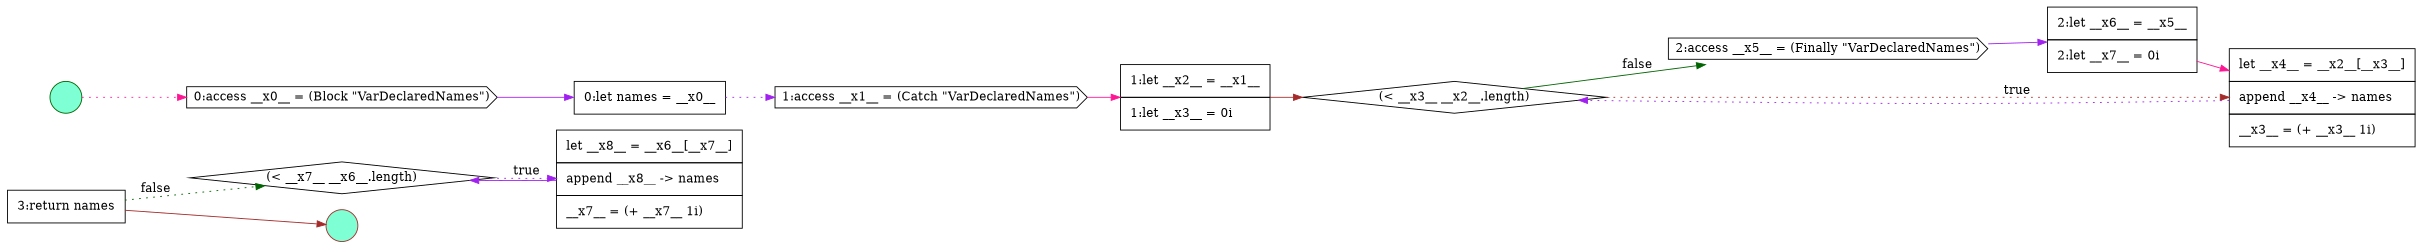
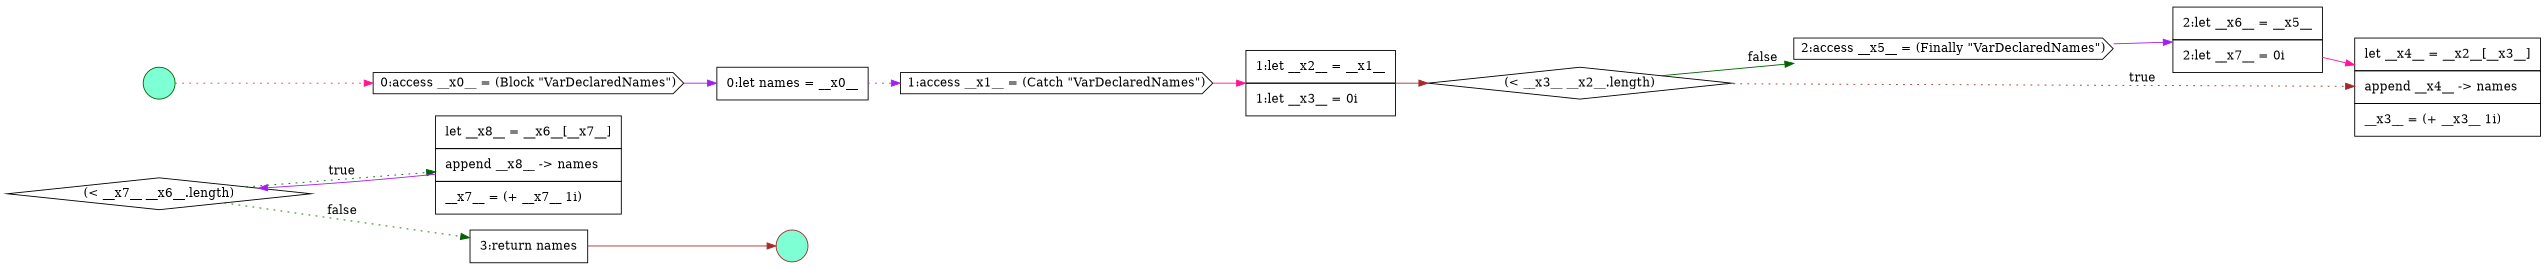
edge "let __x4__ = __x2__[__x3__]" -> "(< __x3__ __x2__.length)": removed
edge "(< __x7__ __x6__.length)" -> "let __x8__ = __x6__[__x7__]": color purple -> darkgreen
edge "3:return names" -> "(< __x7__ __x6__.length)": reversed
